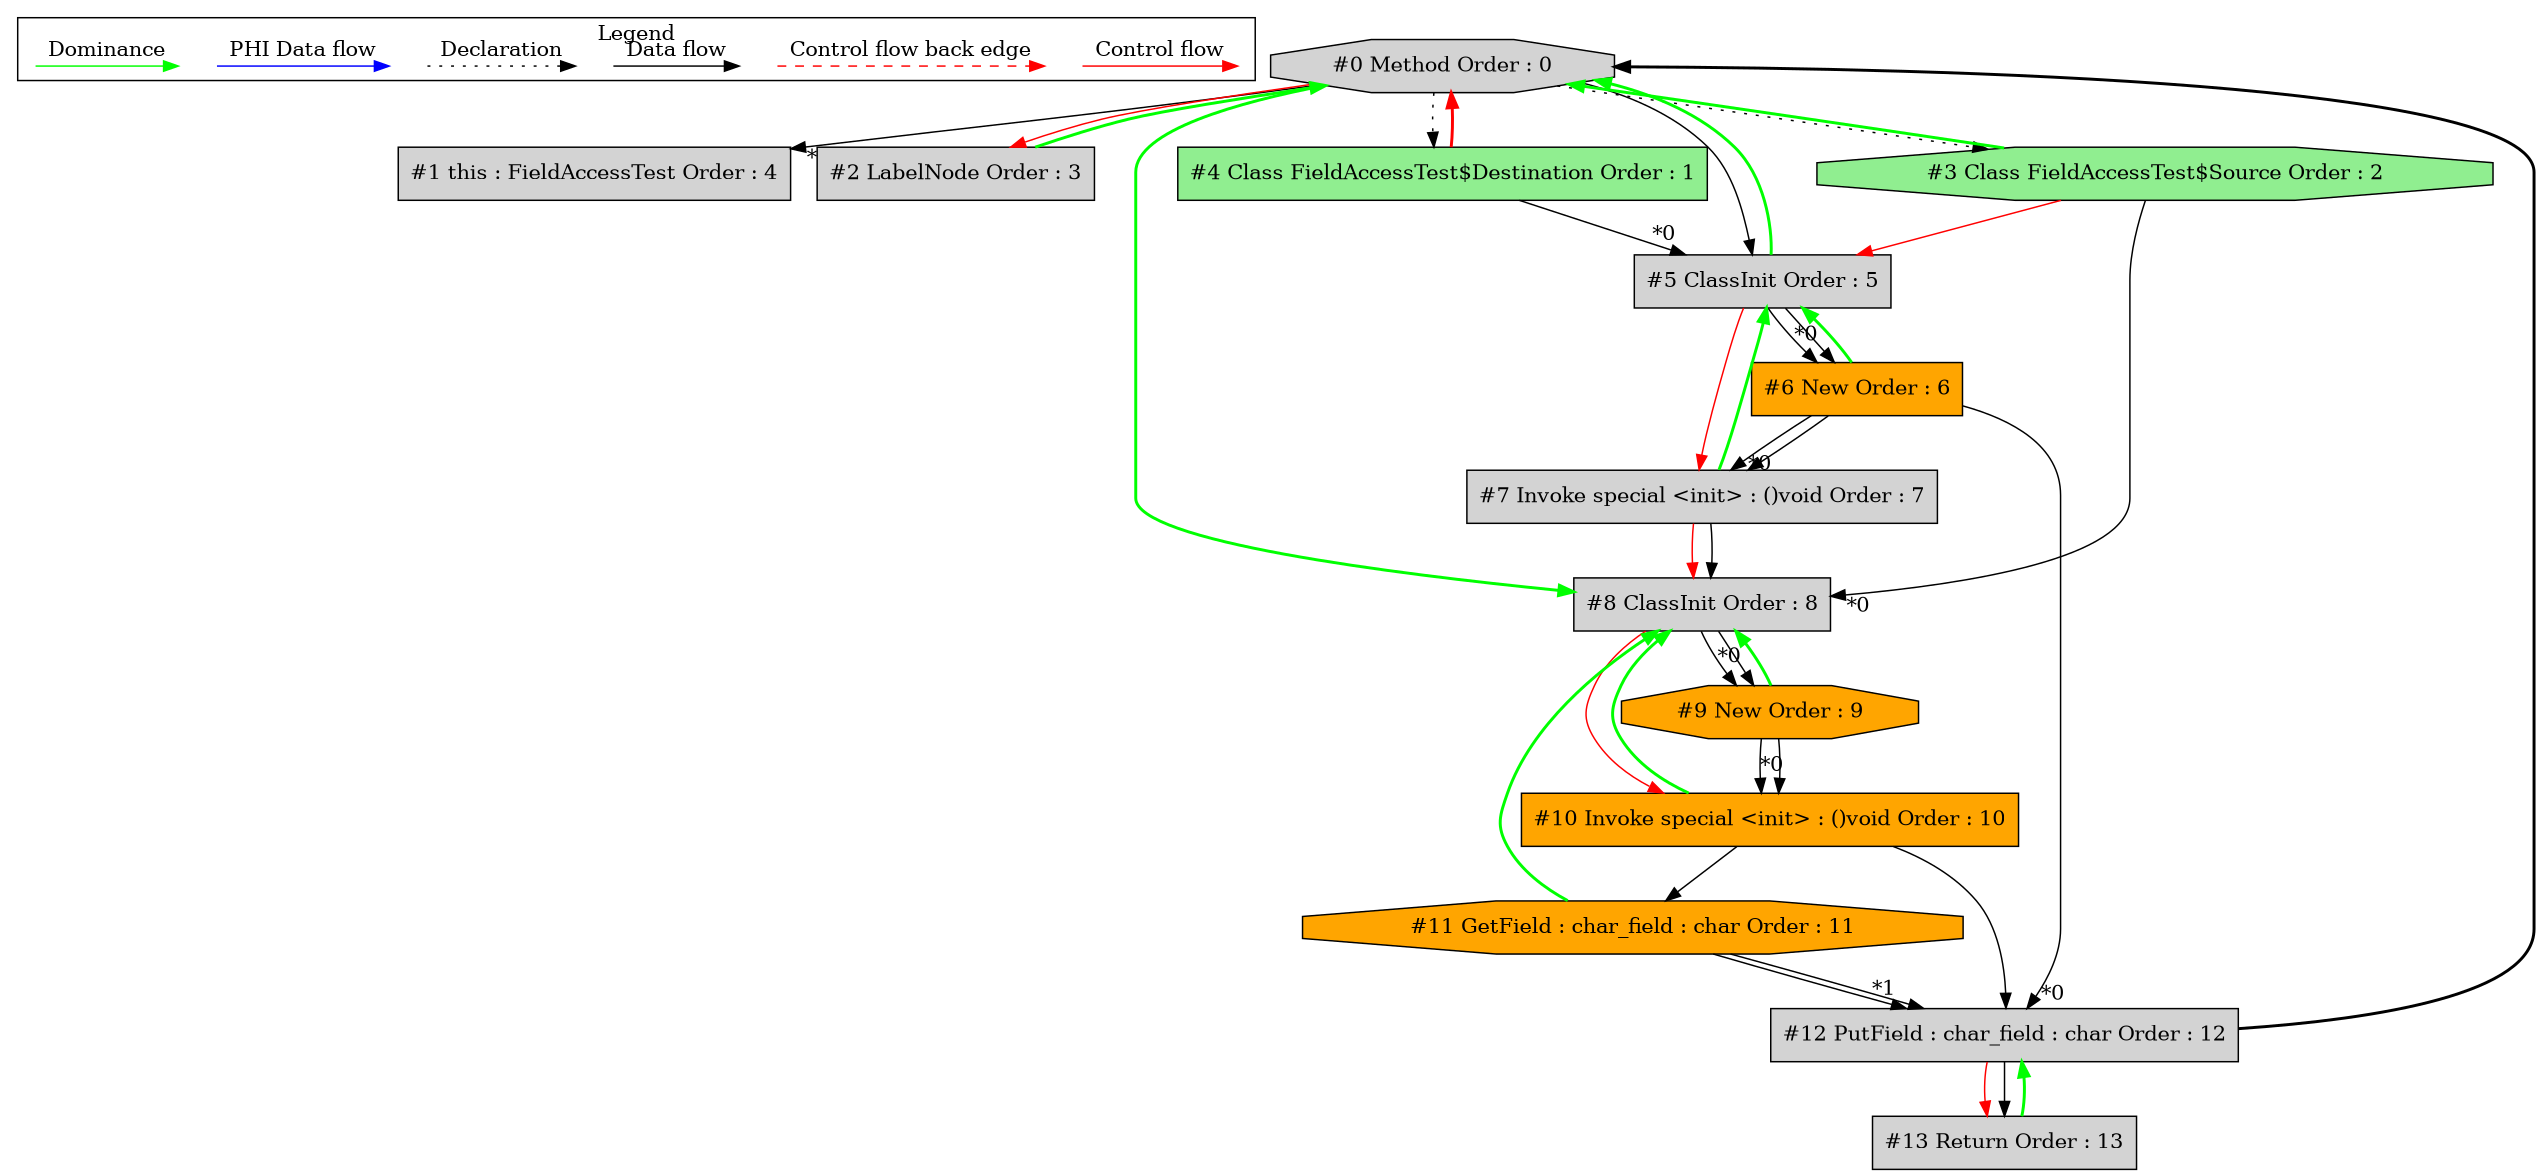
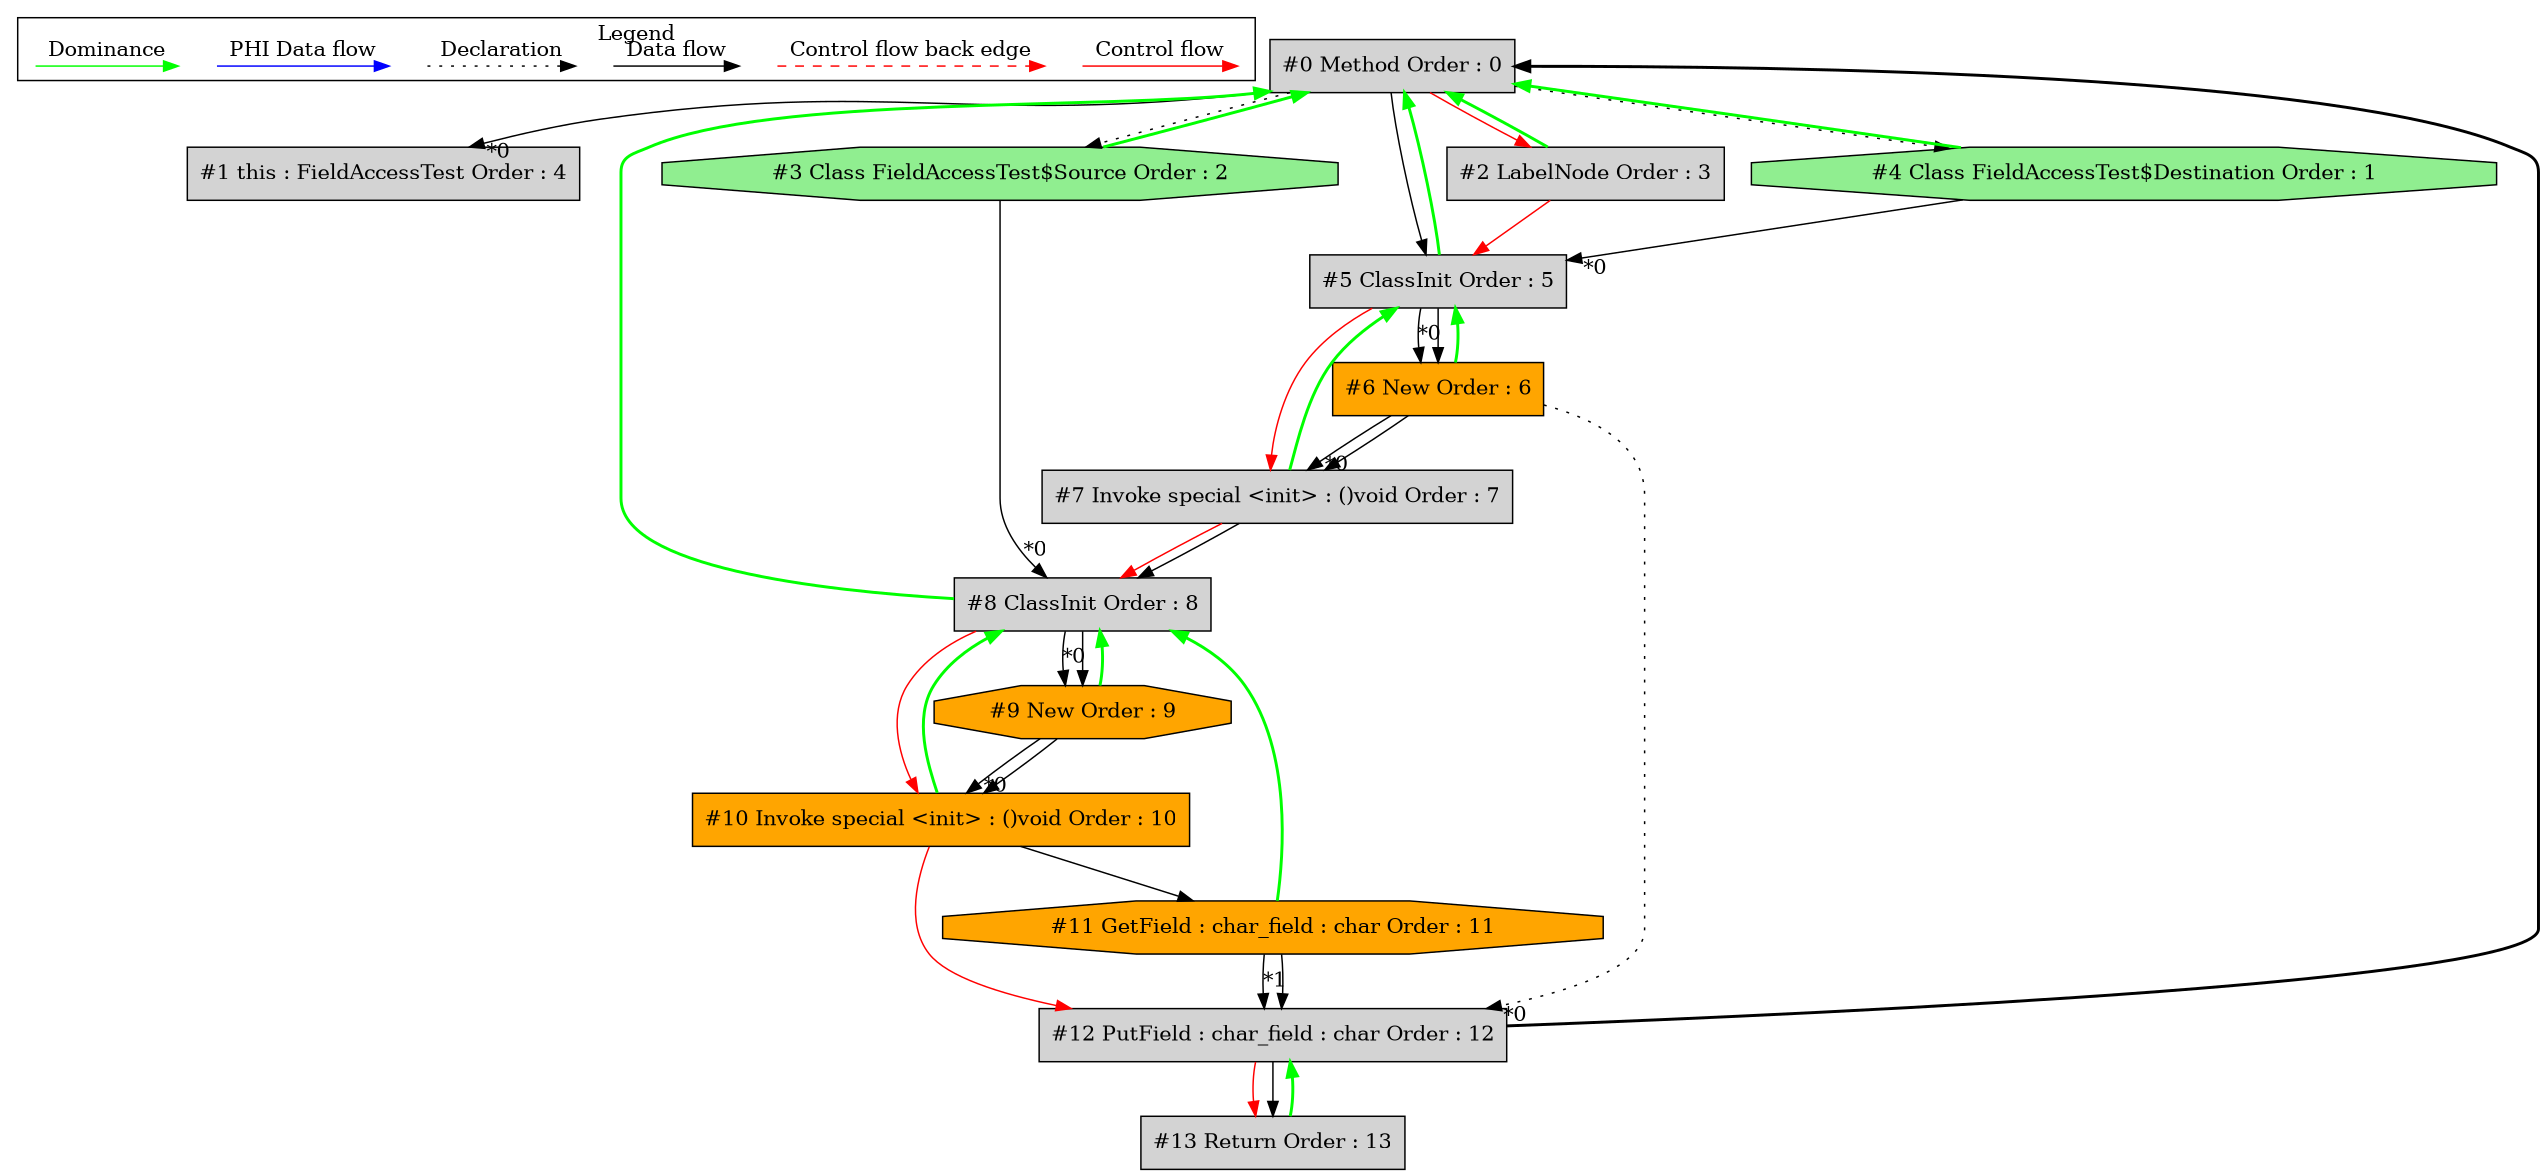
node "#0 Method Order : 0": shape octagon -> box
edge "#4 Class FieldAccessTest$Destination Order : 1" -> "#0 Method Order : 0": color red -> green
node "#4 Class FieldAccessTest$Destination Order : 1": shape box -> octagon
edge "#3 Class FieldAccessTest$Source Order : 2" -> "#5 ClassInit Order : 5": now "#2 LabelNode Order : 3" -> "#5 ClassInit Order : 5"
edge "#0 Method Order : 0" -> "#8 ClassInit Order : 8": reversed
edge "#6 New Order : 6" -> "#12 PutField : char_field : char Order : 12": style solid -> dotted
edge "#10 Invoke special <init> : ()void Order : 10" -> "#12 PutField : char_field : char Order : 12": color black -> red
